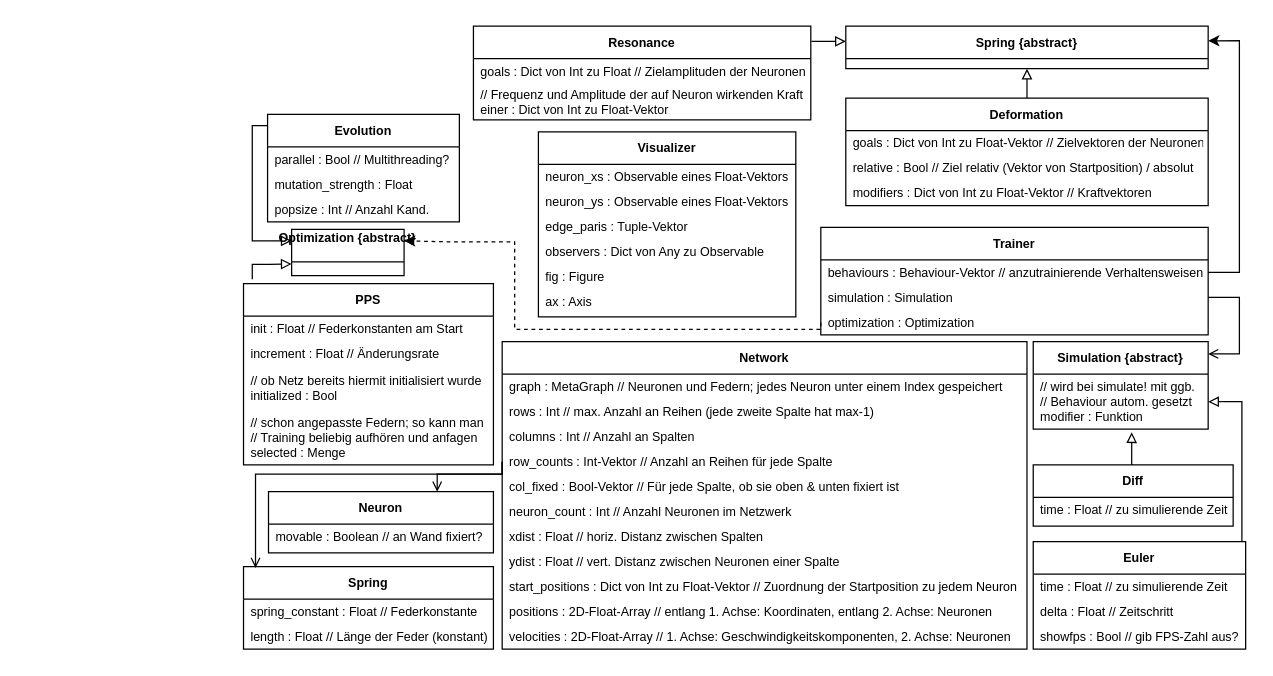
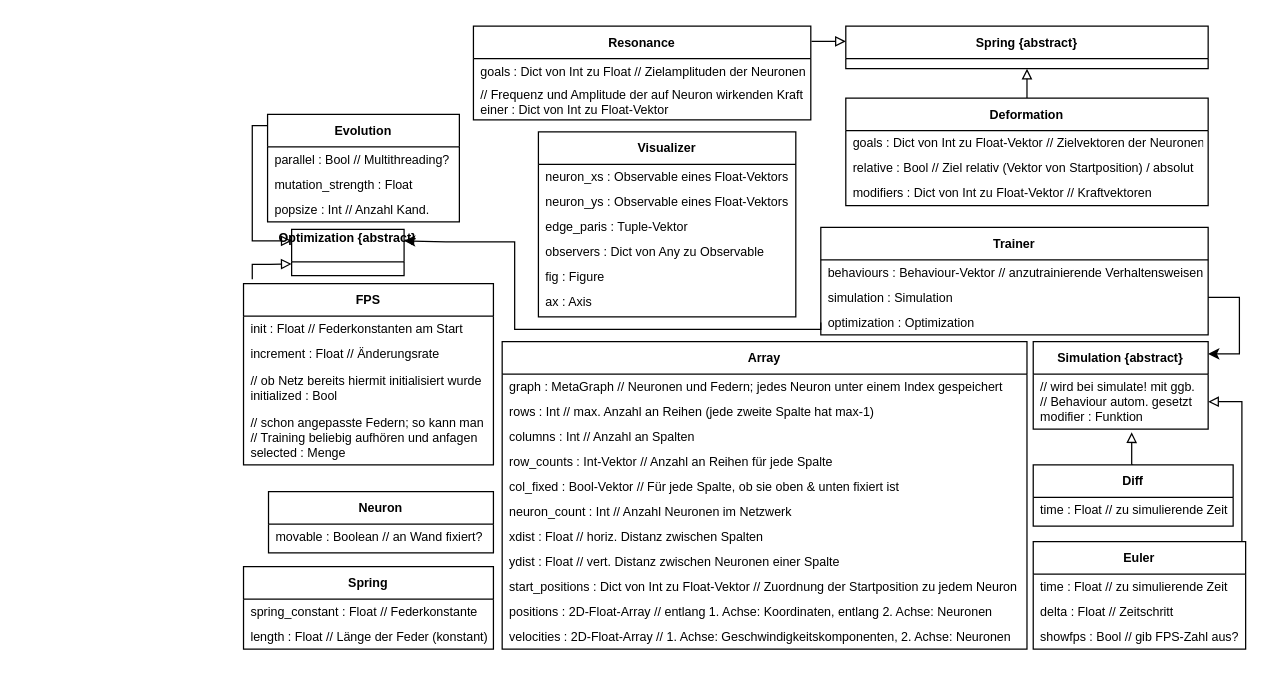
edge "behaviours : Behaviour-Vektor // anzutrainierende Verhaltensweisen" -> "Spring {abstract}": removed
node "PPS": label "PPS" -> "FPS"
edge "optimization : Optimization" -> "Optimization {abstract}": style dashed -> solid
edge "simulation : Simulation" -> "Simulation {abstract}": arrowhead open -> classic
node "Network": label "Network" -> "Array"
edge "row_counts : Int-Vektor // Anzahl an Reihen für jede Spalte" -> "Spring": removed
edge "row_counts : Int-Vektor // Anzahl an Reihen für jede Spalte" -> "Neuron": removed
